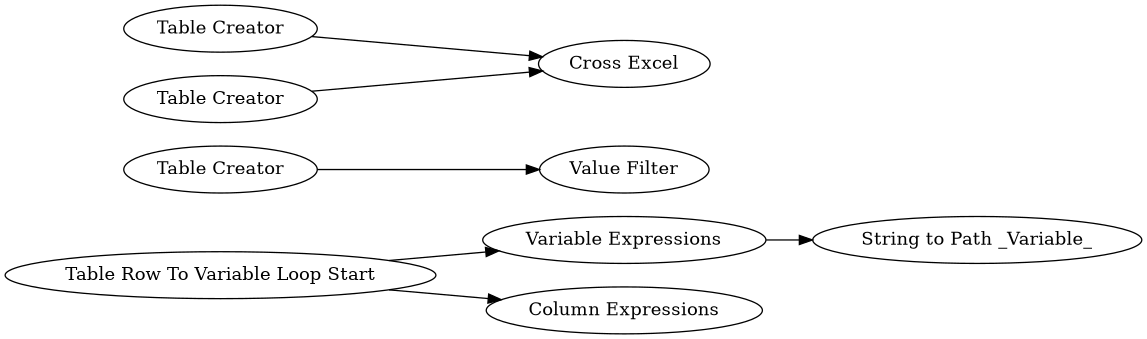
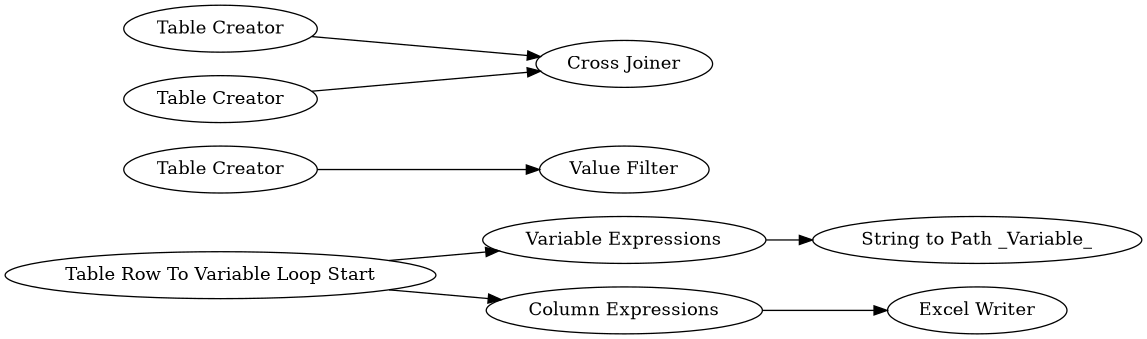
node "Cross Excel": label "Cross Excel" -> "Cross Joiner"
node "Excel Writer": added
